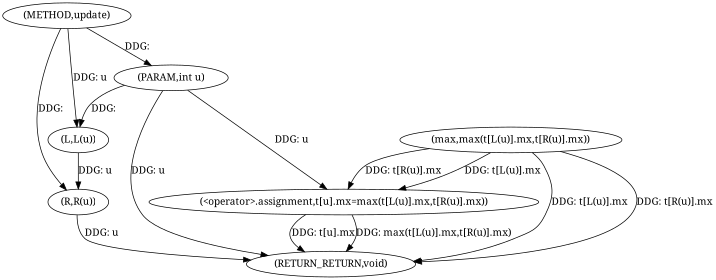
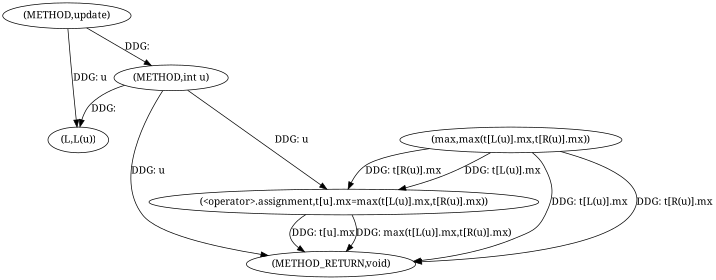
node "(PARAM,int u)": label "(PARAM,int u)" -> "(METHOD,int u)"
node "(R,R(u))": removed
node "(RETURN_RETURN,void)": label "(RETURN_RETURN,void)" -> "(METHOD_RETURN,void)"
